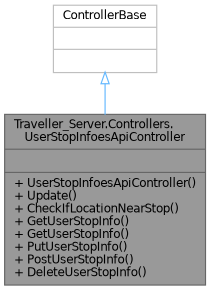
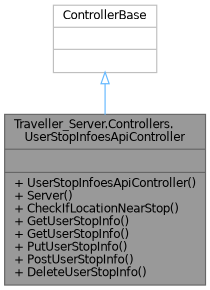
node "Traveller_Server.Controllers.": text "+ Update()" -> "+ Server()"
